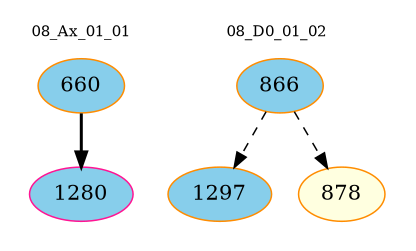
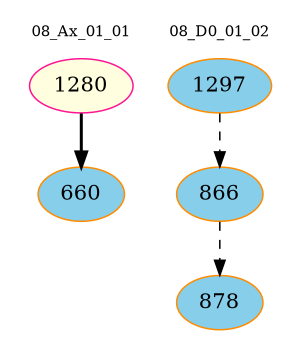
edge "660" -> "1280": reversed
edge "866" -> "1297": reversed
node "1280": fillcolor skyblue -> lightyellow
node "878": fillcolor lightyellow -> skyblue
